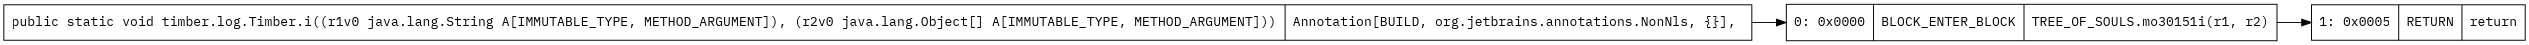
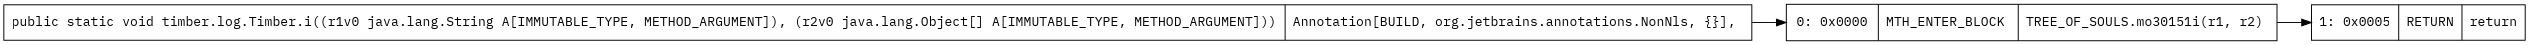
node "0: 0x0000": text "BLOCK_ENTER_BLOCK" -> "MTH_ENTER_BLOCK"
